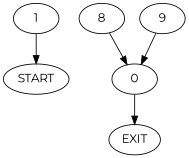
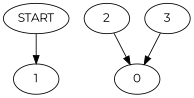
node "8": label "8" -> "2"
node "9": label "9" -> "3"
edge "1" -> "START": reversed
node "EXIT": removed
